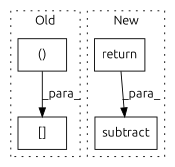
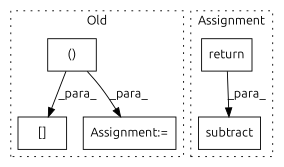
cluster "New": label "New" -> "Assignment"
node "Assignment:=": added
